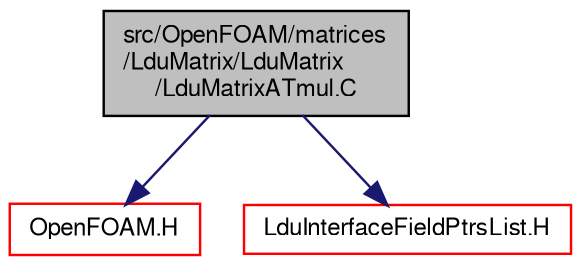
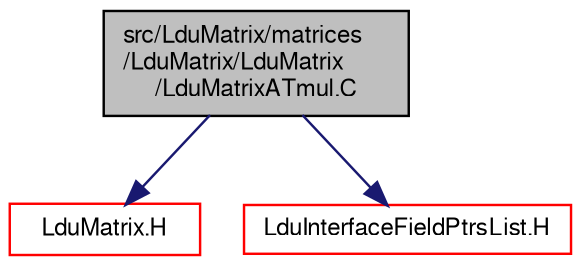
node "src/OpenFOAM/matrices /LduMatrix/LduMatrix /LduMatrixATmul.C": label "src/OpenFOAM/matrices /LduMatrix/LduMatrix /LduMatrixATmul.C" -> "src/LduMatrix/matrices /LduMatrix/LduMatrix /LduMatrixATmul.C"
node "OpenFOAM.H": label "OpenFOAM.H" -> "LduMatrix.H"
